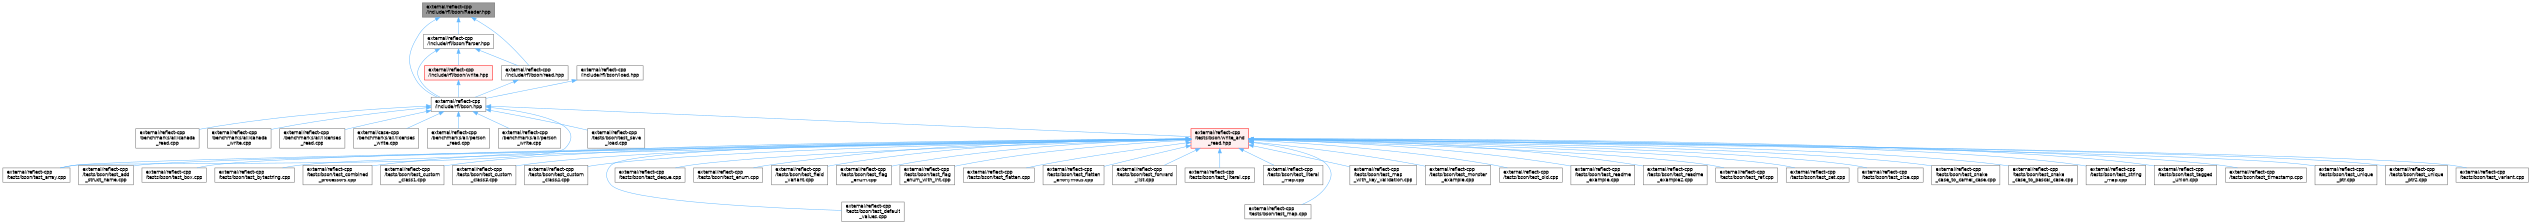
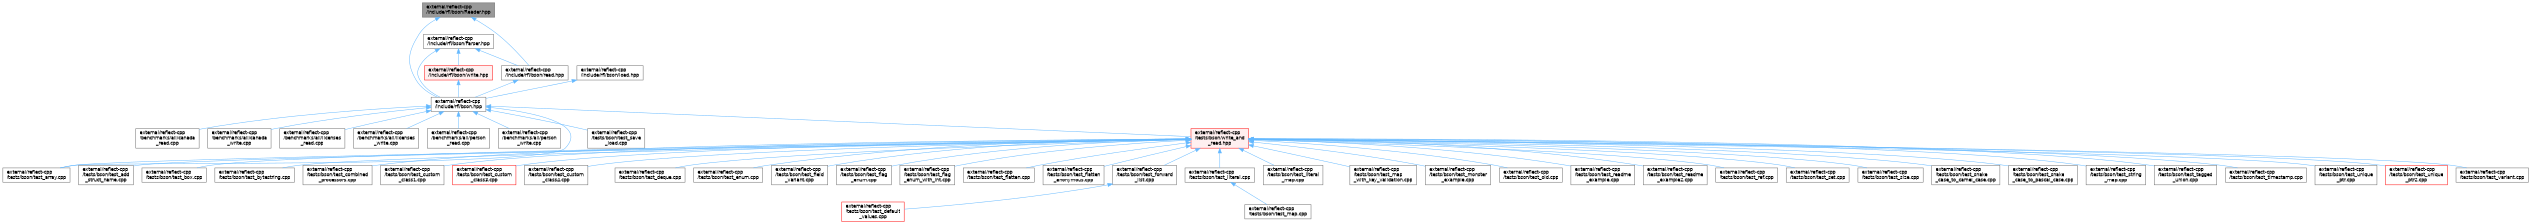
edge "external/reflect-cpp /include/rfl/bson/Parser.hpp" -> "external/reflect-cpp /include/rfl/bson/Reader.hpp": removed
node "external/case-cpp /benchmarks/all/licenses _write.cpp": label "external/case-cpp /benchmarks/all/licenses _write.cpp" -> "external/reflect-cpp /benchmarks/all/licenses _write.cpp"
edge "external/reflect-cpp /tests/bson/test_map.cpp" -> "external/reflect-cpp /tests/bson/write_and _read.hpp": now "external/reflect-cpp /tests/bson/test_map.cpp" -> "external/reflect-cpp /tests/bson/test_literal.cpp"
edge "external/reflect-cpp /tests/bson/test_default _values.cpp" -> "external/reflect-cpp /tests/bson/write_and _read.hpp": now "external/reflect-cpp /tests/bson/test_default _values.cpp" -> "external/reflect-cpp /tests/bson/test_forward _list.cpp"
node "external/reflect-cpp /tests/bson/test_custom _class3.cpp": color grey40 -> red
node "external/reflect-cpp /tests/bson/test_unique _ptr2.cpp": color grey40 -> red
node "external/reflect-cpp /tests/bson/test_default _values.cpp": color grey40 -> red
